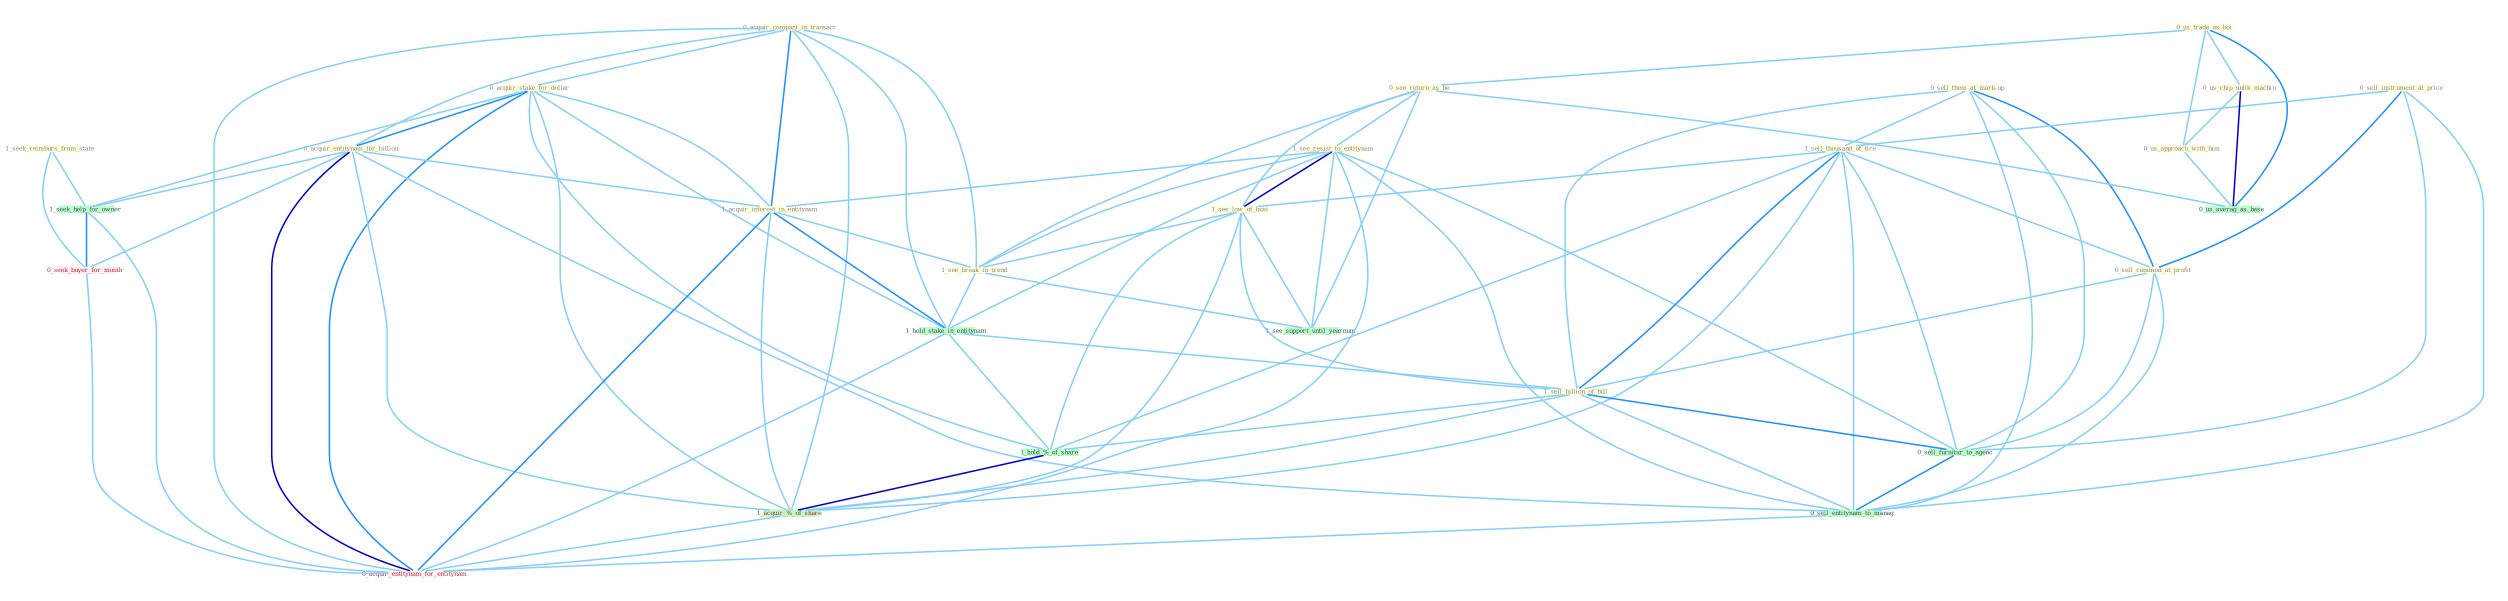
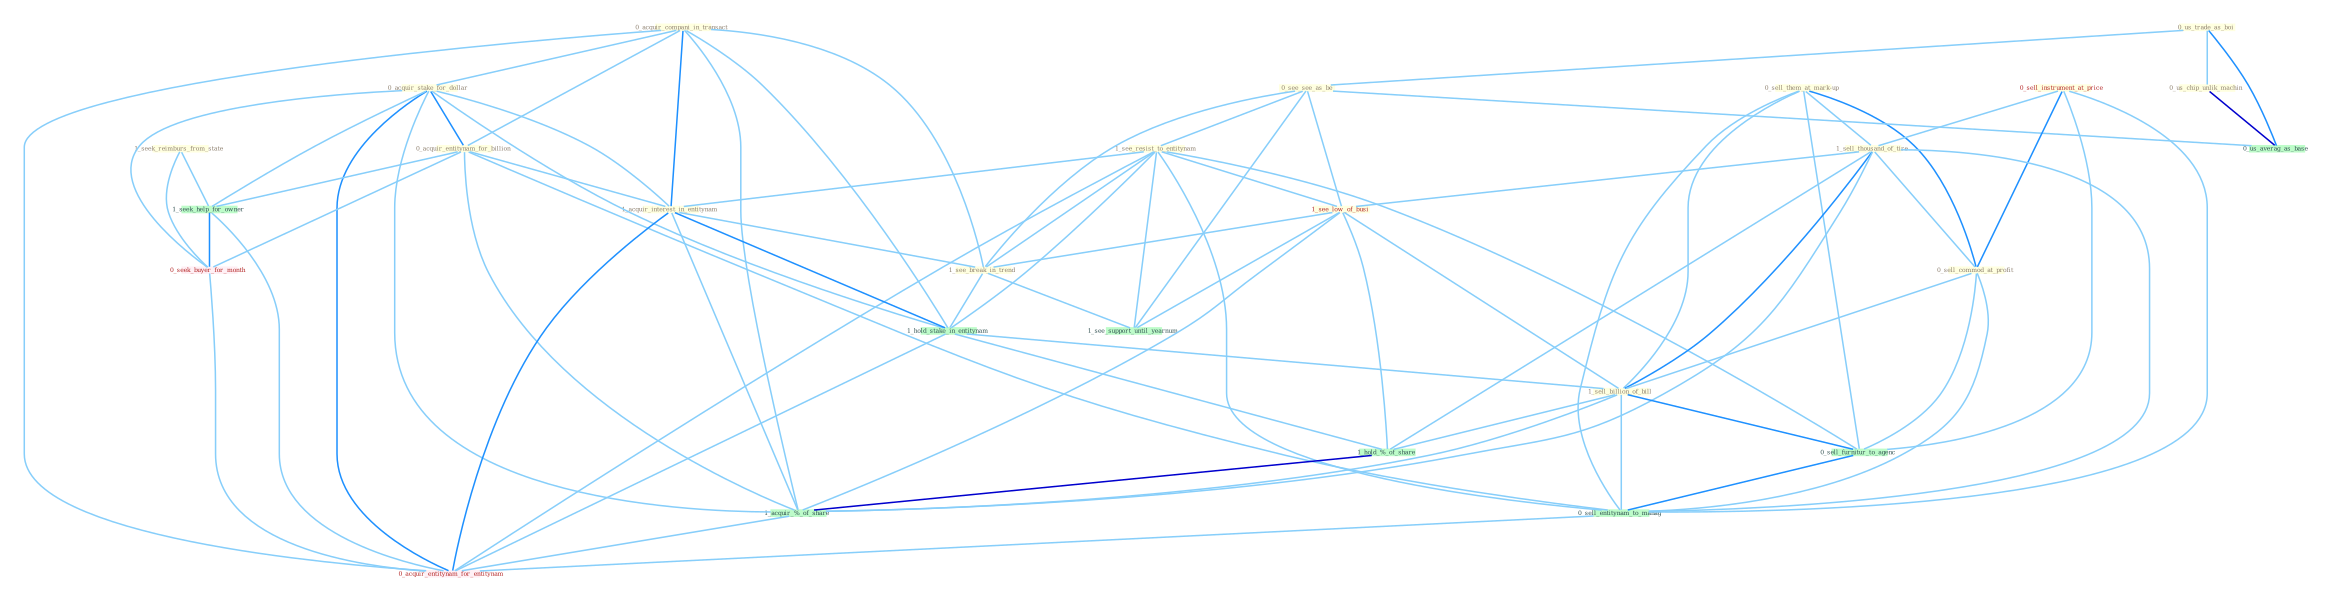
node "0_see_return_as_be": label "0_see_return_as_be" -> "0_see_see_as_be"
node "0_sell_instrument_at_price": fontcolor #8b7d6b -> #b22222
node "0_us_approach_with_him": removed
edge "1_see_resist_to_entitynam" -- "1_see_low_of_busi": color #0000cd -> #87cefa
node "1_see_low_of_busi": fontcolor #8b7d6b -> #b22222
edge "1_sell_thousand_of_tire" -- "0_sell_furnitur_to_agenc": removed
edge "0_acquir_stake_for_dollar" -- "1_hold_%_of_share": now "0_acquir_stake_for_dollar" -- "0_seek_buyer_for_month"
edge "0_acquir_entitynam_for_billion" -- "0_acquir_entitynam_for_entitynam": removed
node "1_acquir_%_of_share": fontcolor #b22222 -> #2f4f4f
